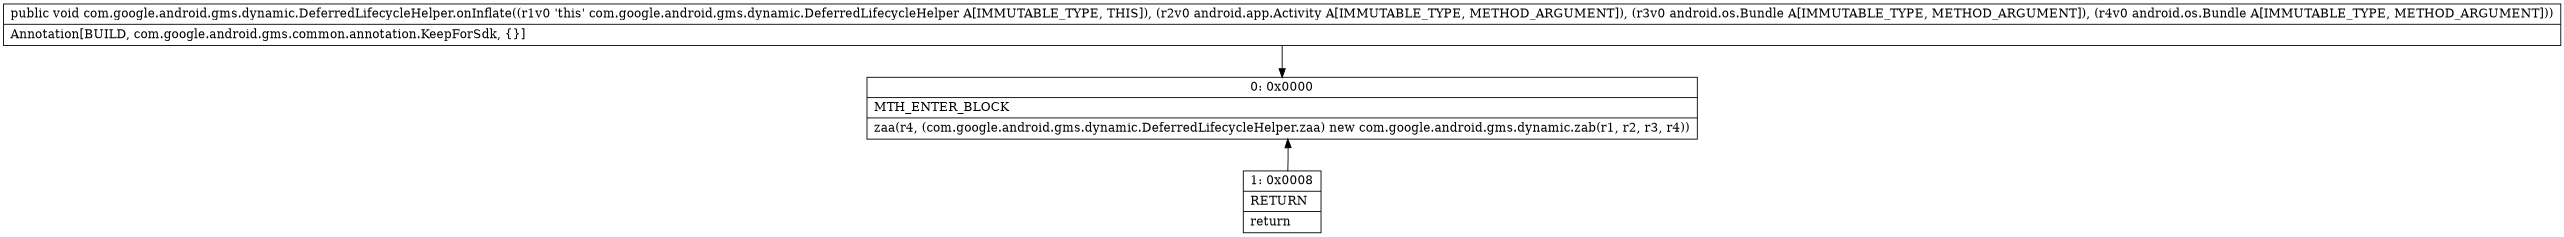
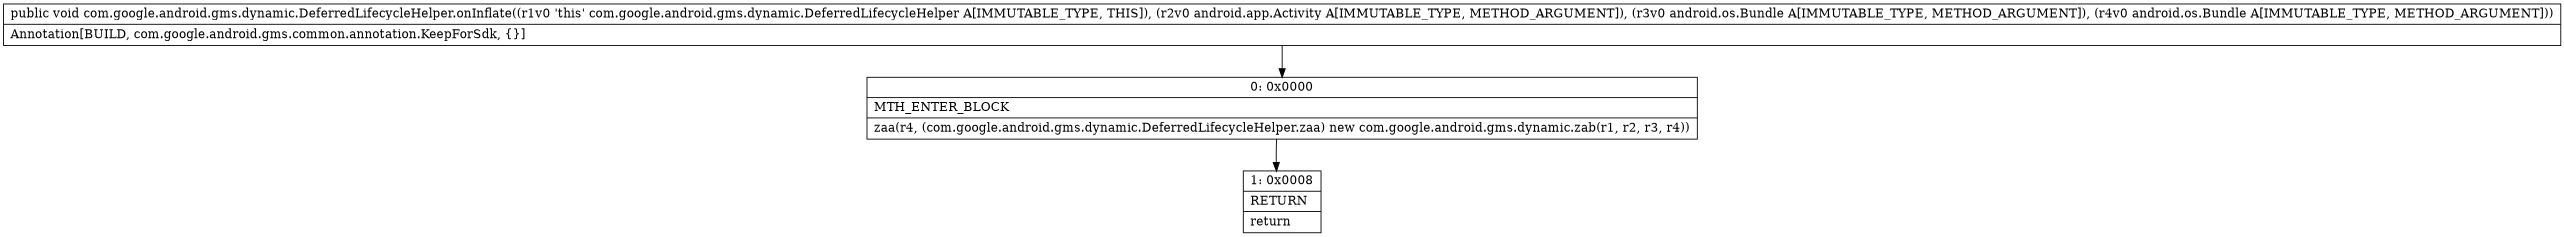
edge "1: 0x0008" -> "0: 0x0000": reversed
